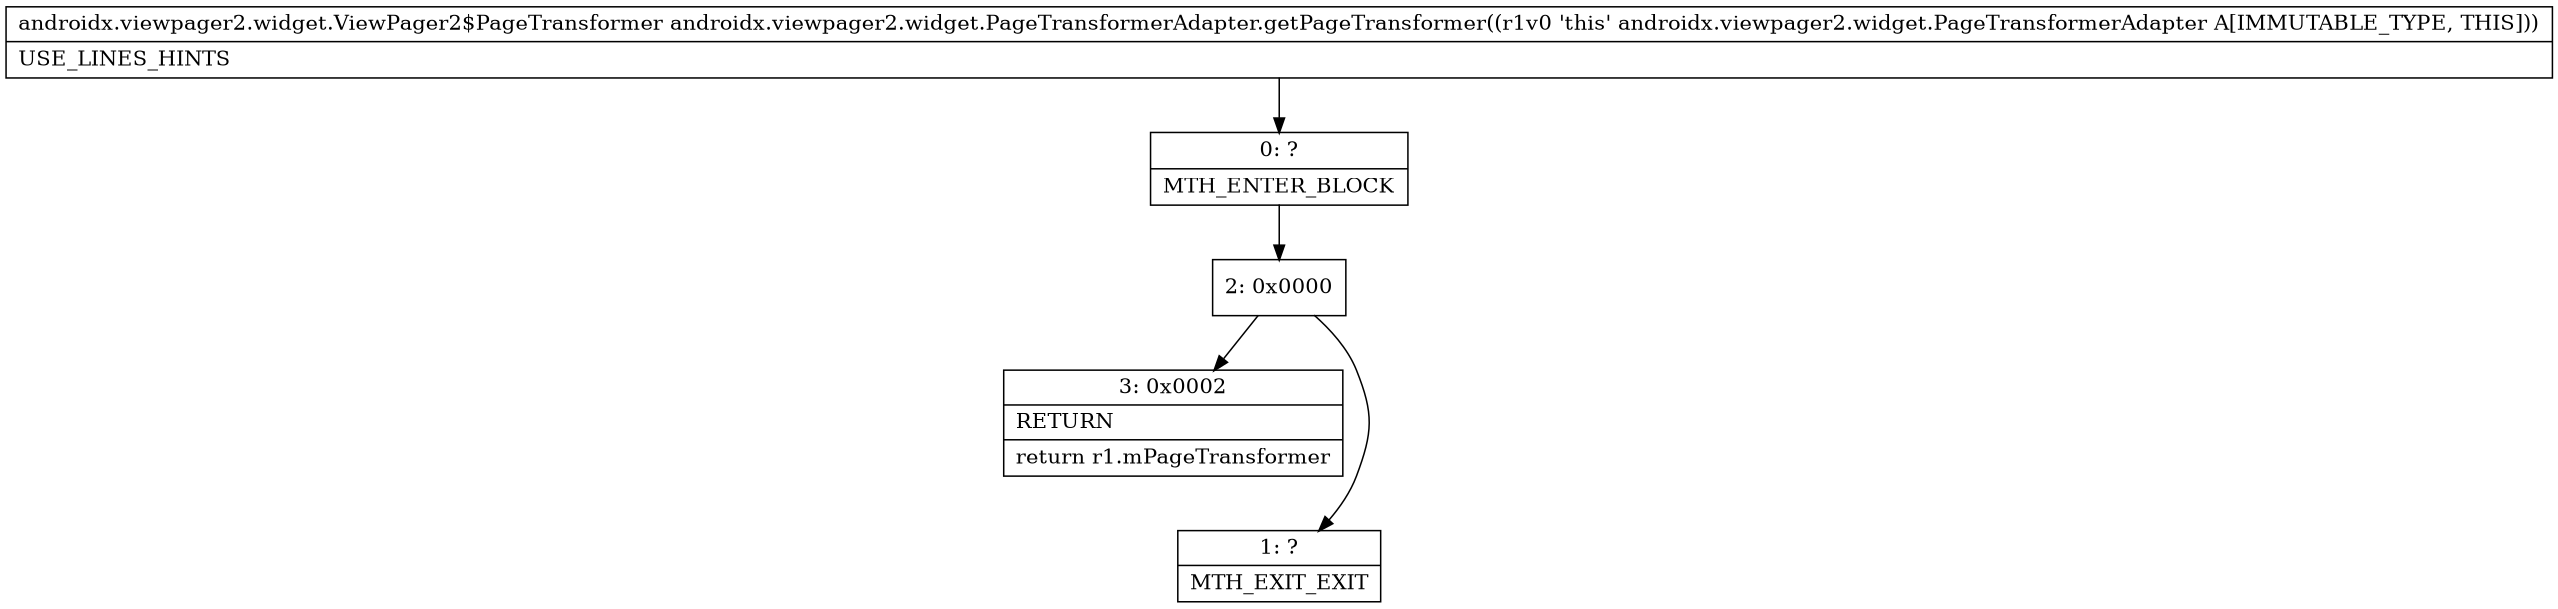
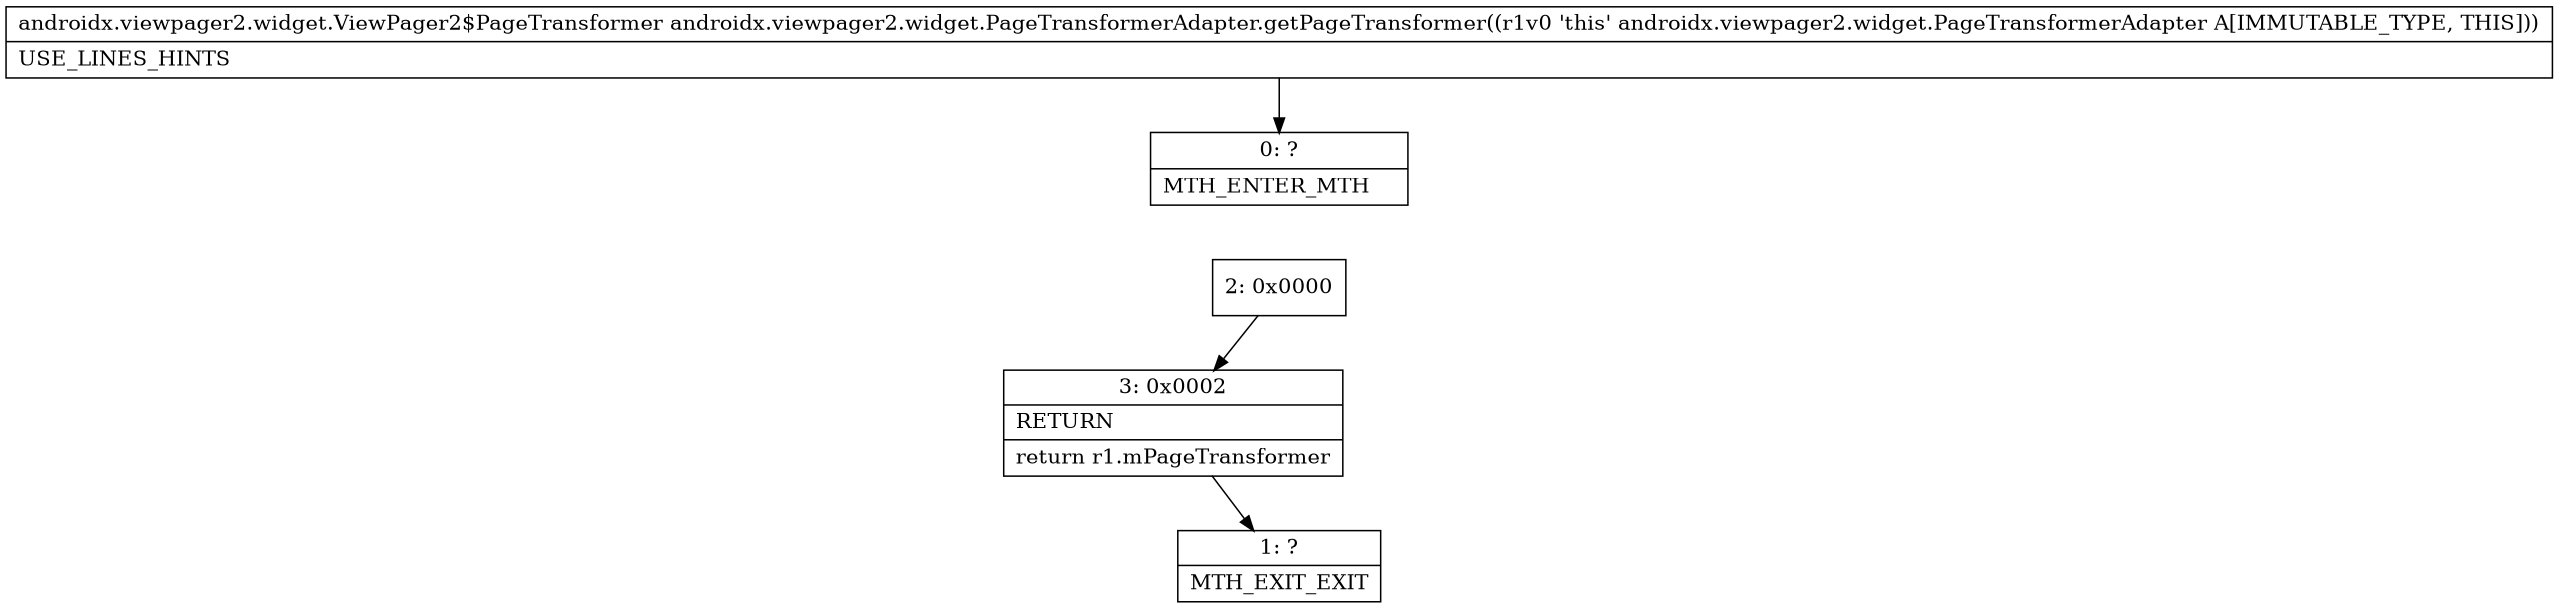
node "0: ?": text "MTH_ENTER_BLOCK" -> "MTH_ENTER_MTH"
edge "0: ?" -> "2: 0x0000": removed
edge "2: 0x0000" -> "1: ?": now "3: 0x0002" -> "1: ?"
